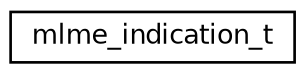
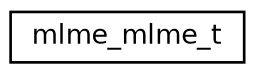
node "mlme_indication_t": label "mlme_indication_t" -> "mlme_mlme_t"
